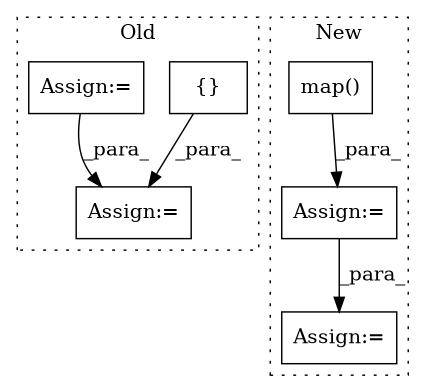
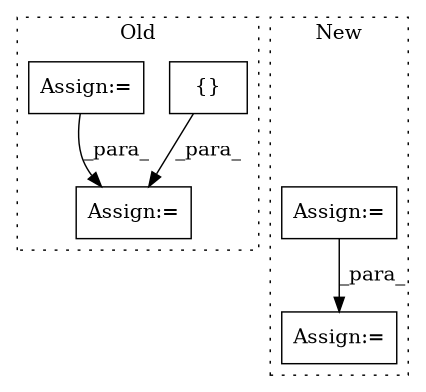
node "map()": removed
